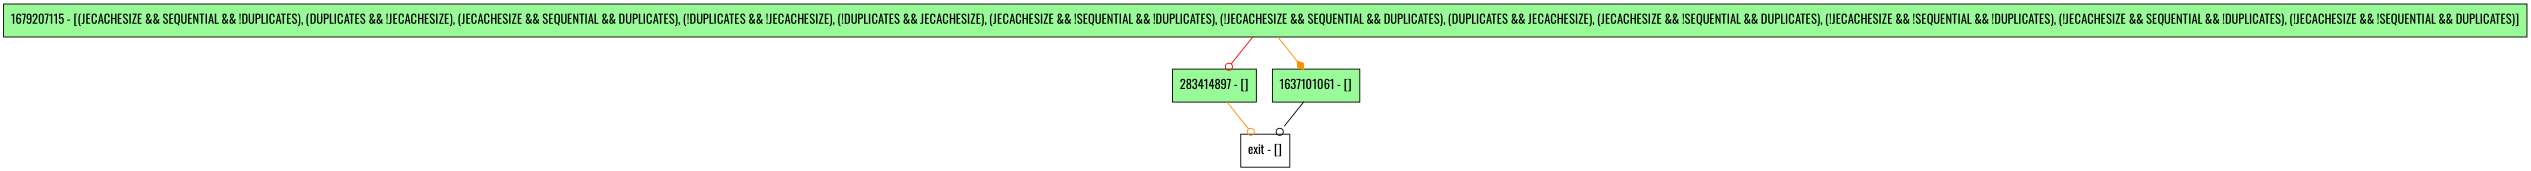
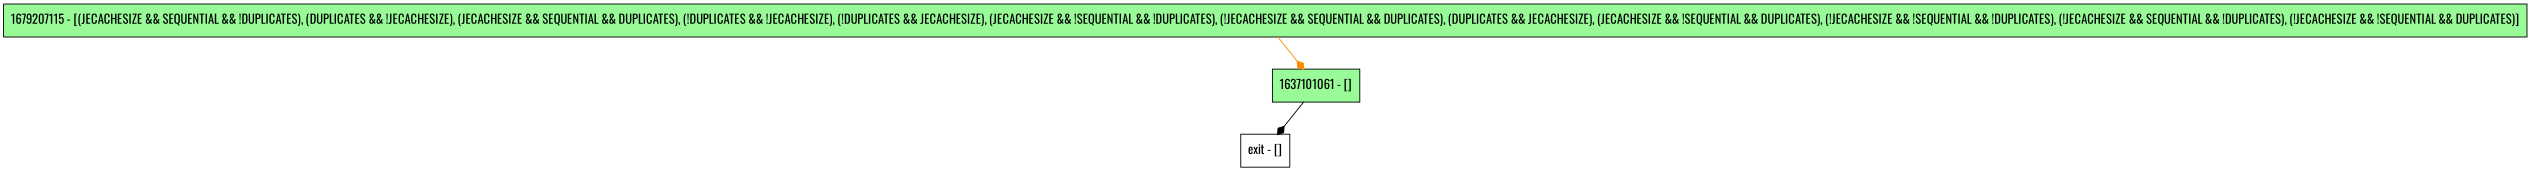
node "283414897 - []": removed
edge "1637101061 - []" -> "exit - []": arrowhead odot -> diamond
